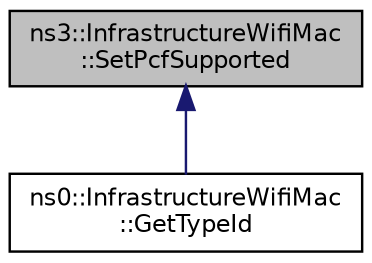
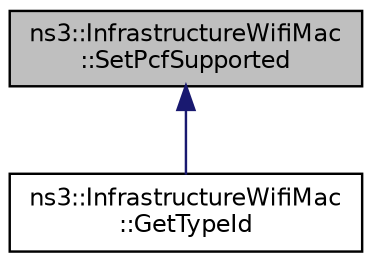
node "ns0::InfrastructureWifiMac ::GetTypeId": label "ns0::InfrastructureWifiMac ::GetTypeId" -> "ns3::InfrastructureWifiMac ::GetTypeId"
